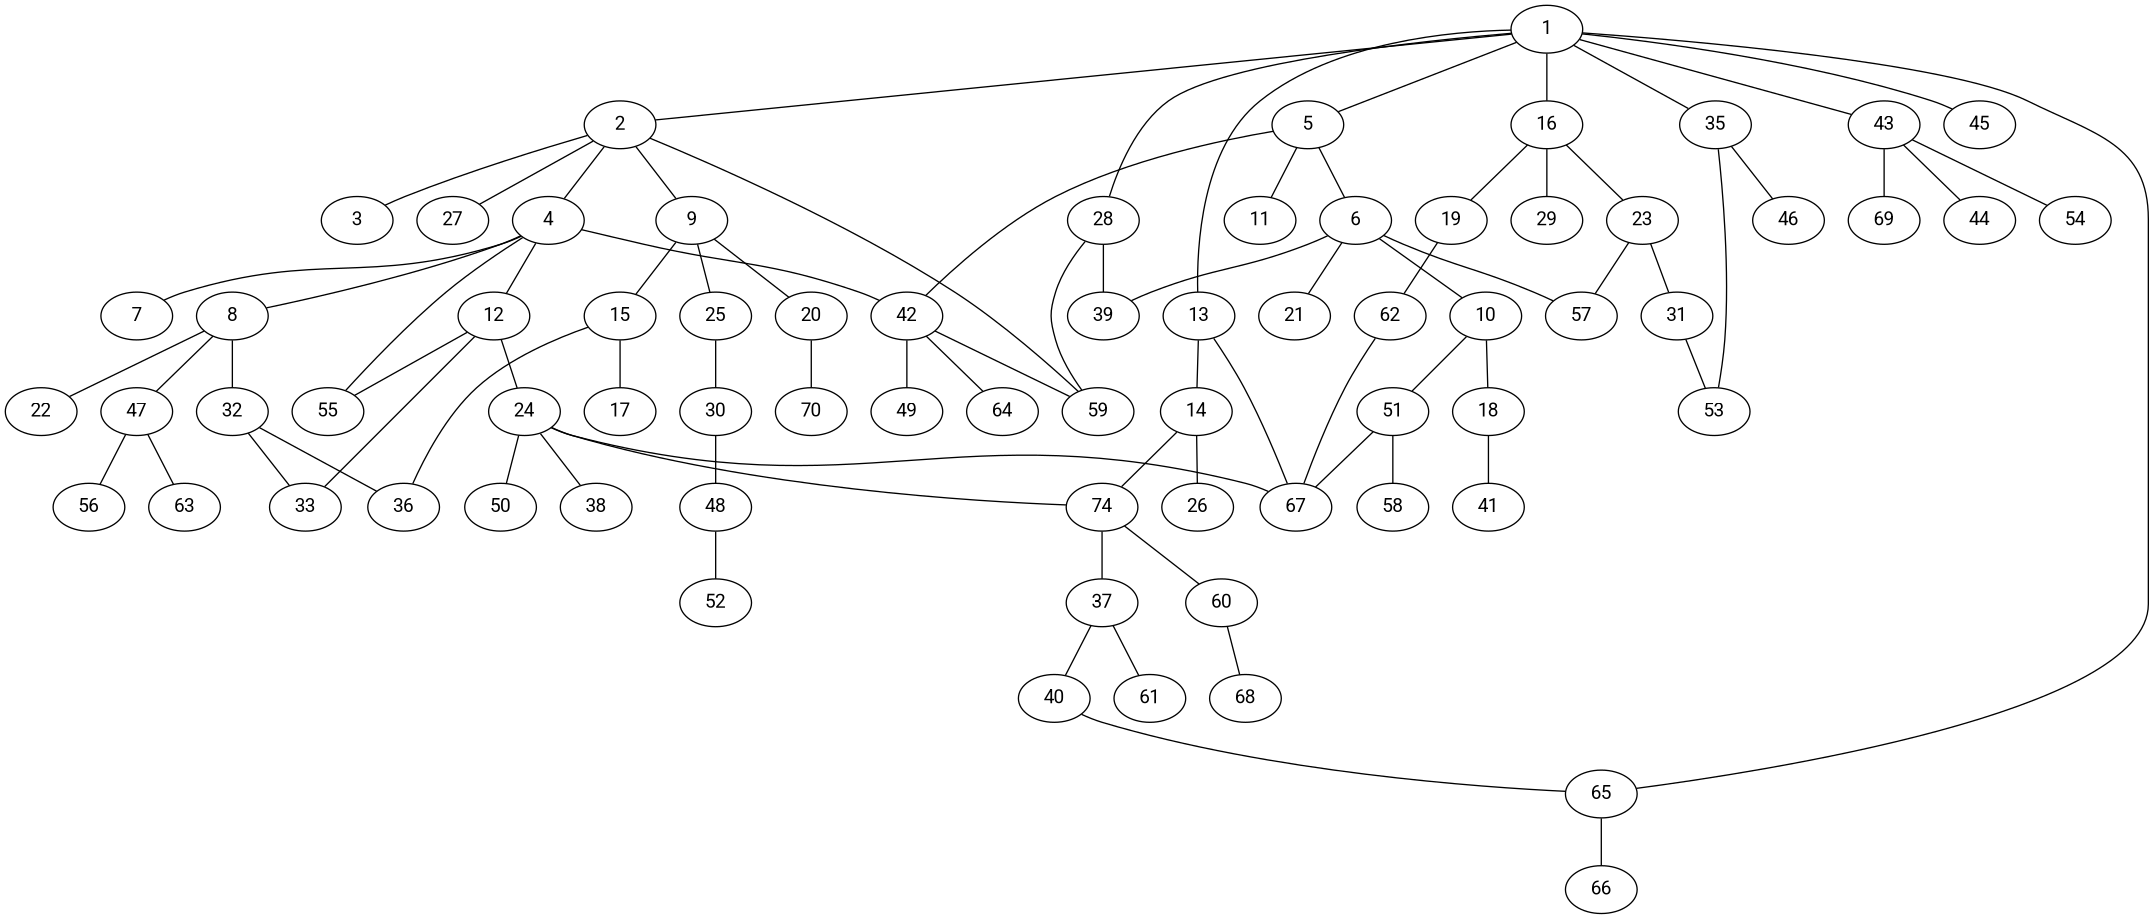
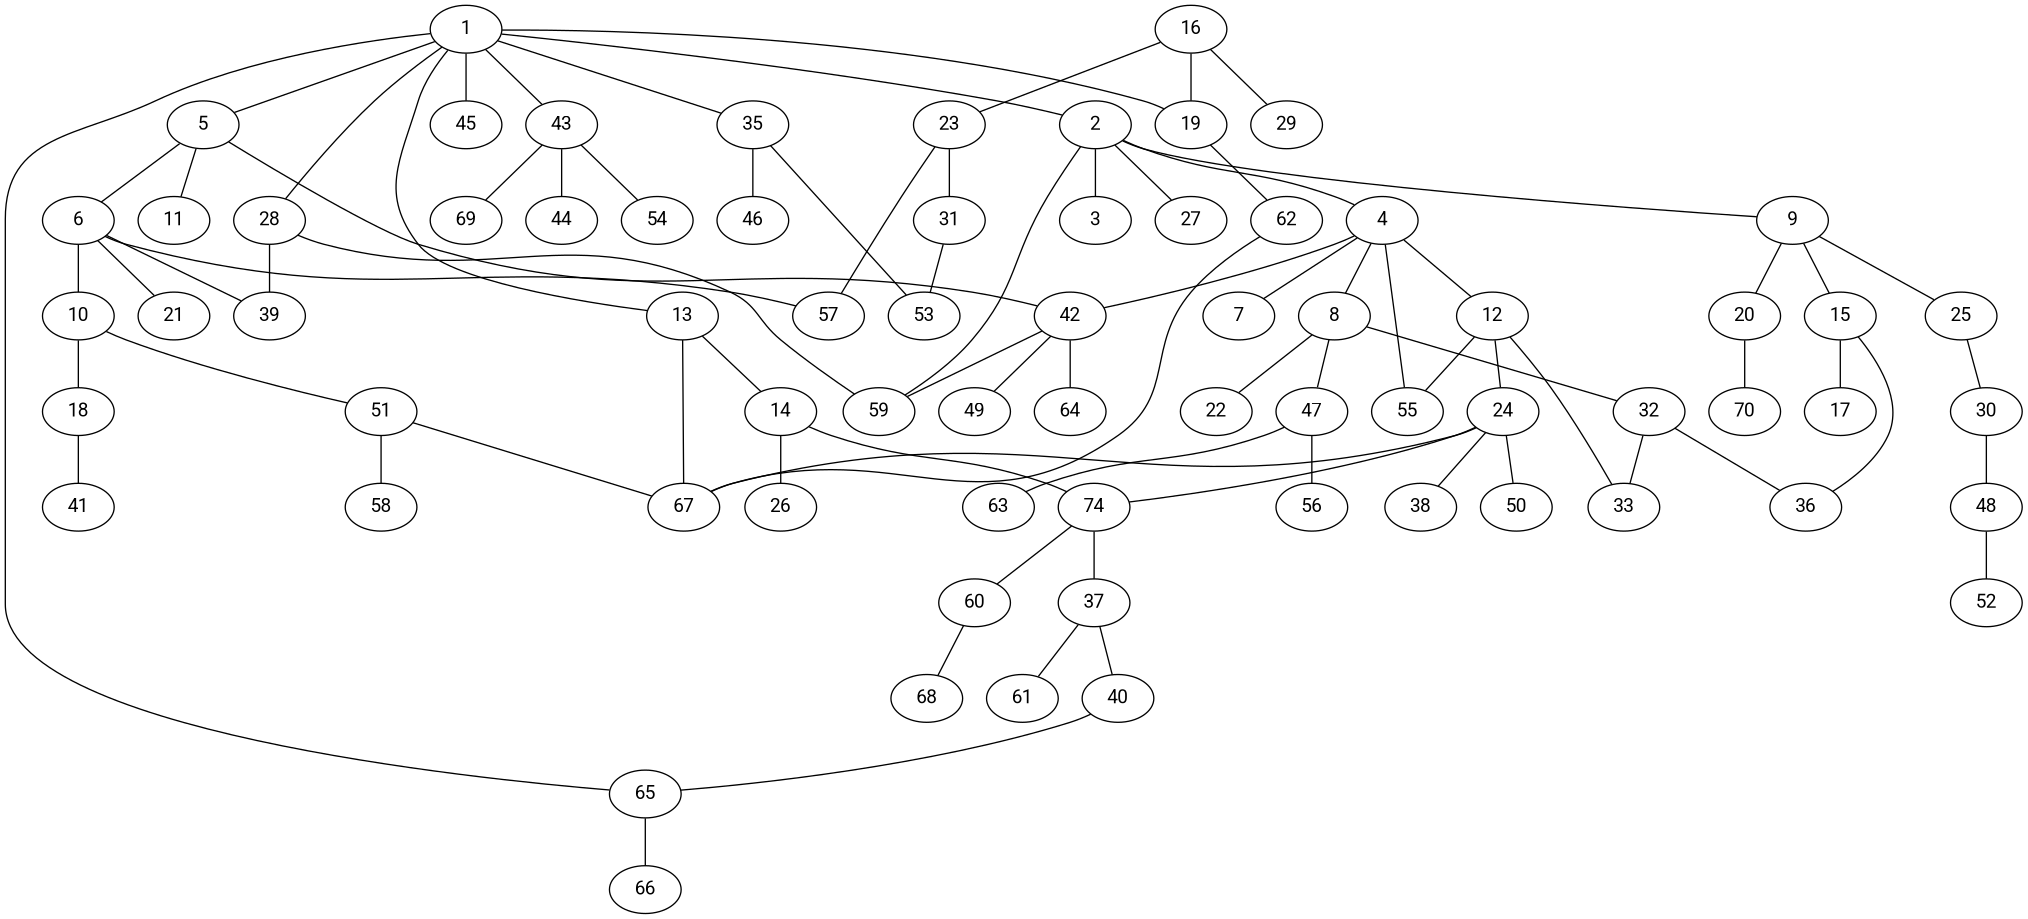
edge "1" -- "16": now "1" -- "19"
